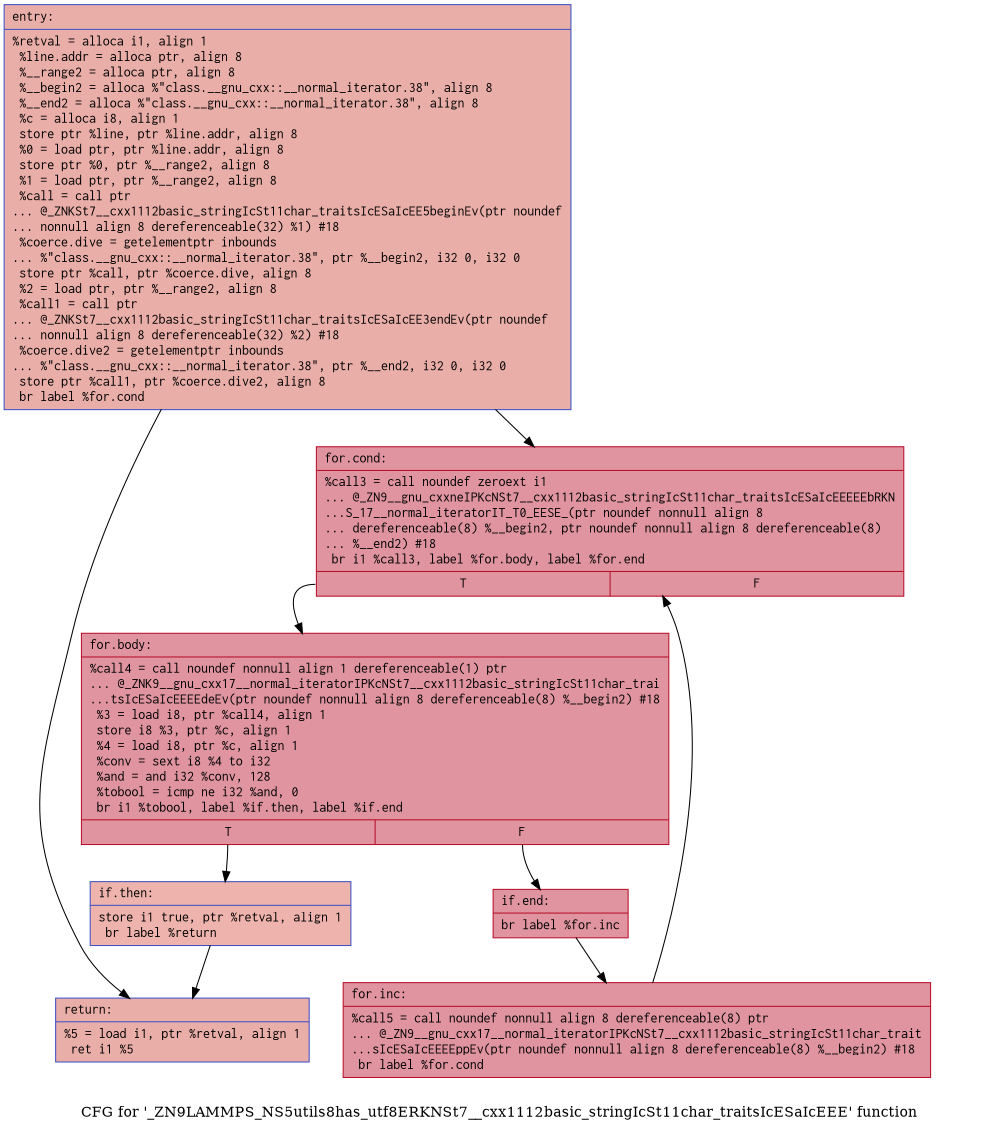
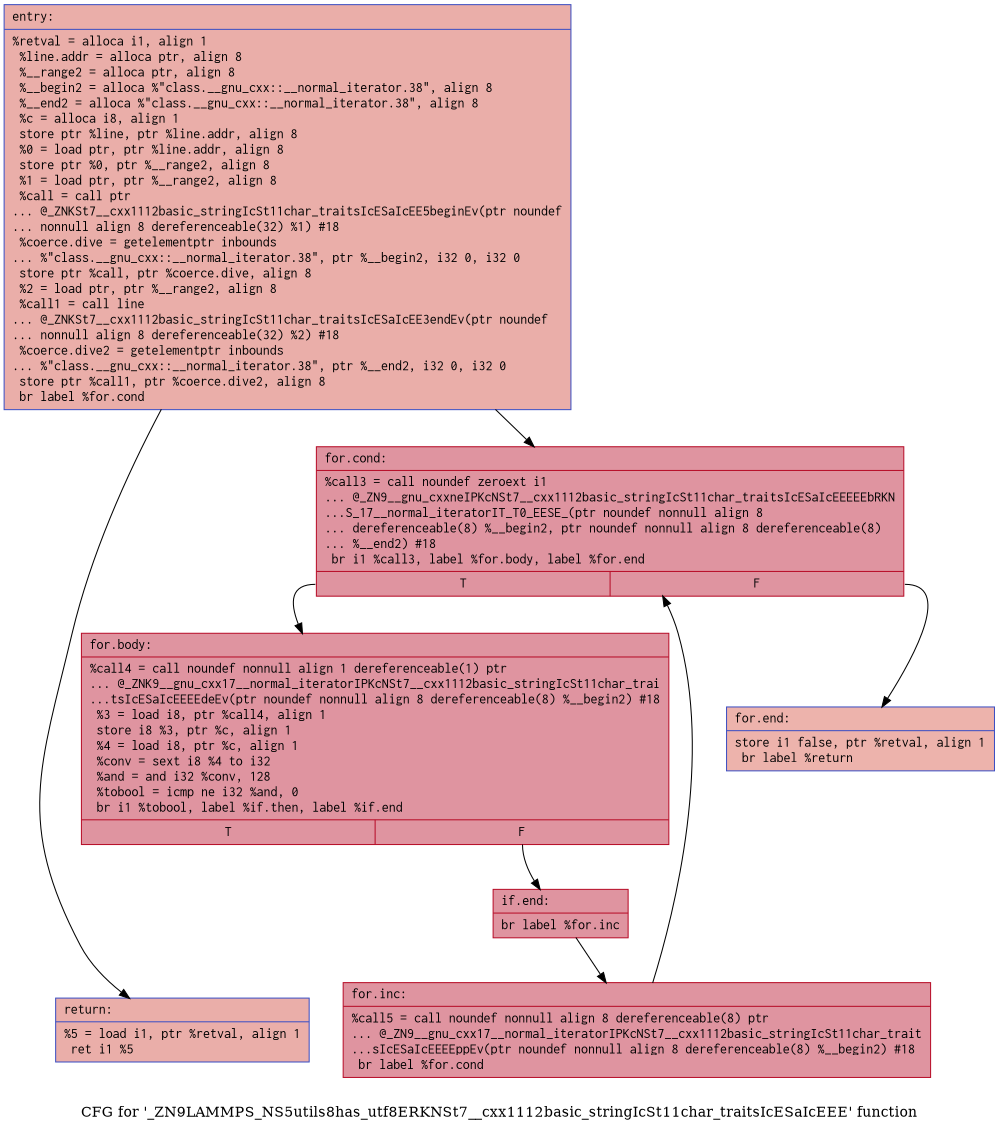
node "entry:": text "%call1 = call ptr" -> "%call1 = call line"
node "for.end:": added
node "if.then:": removed
